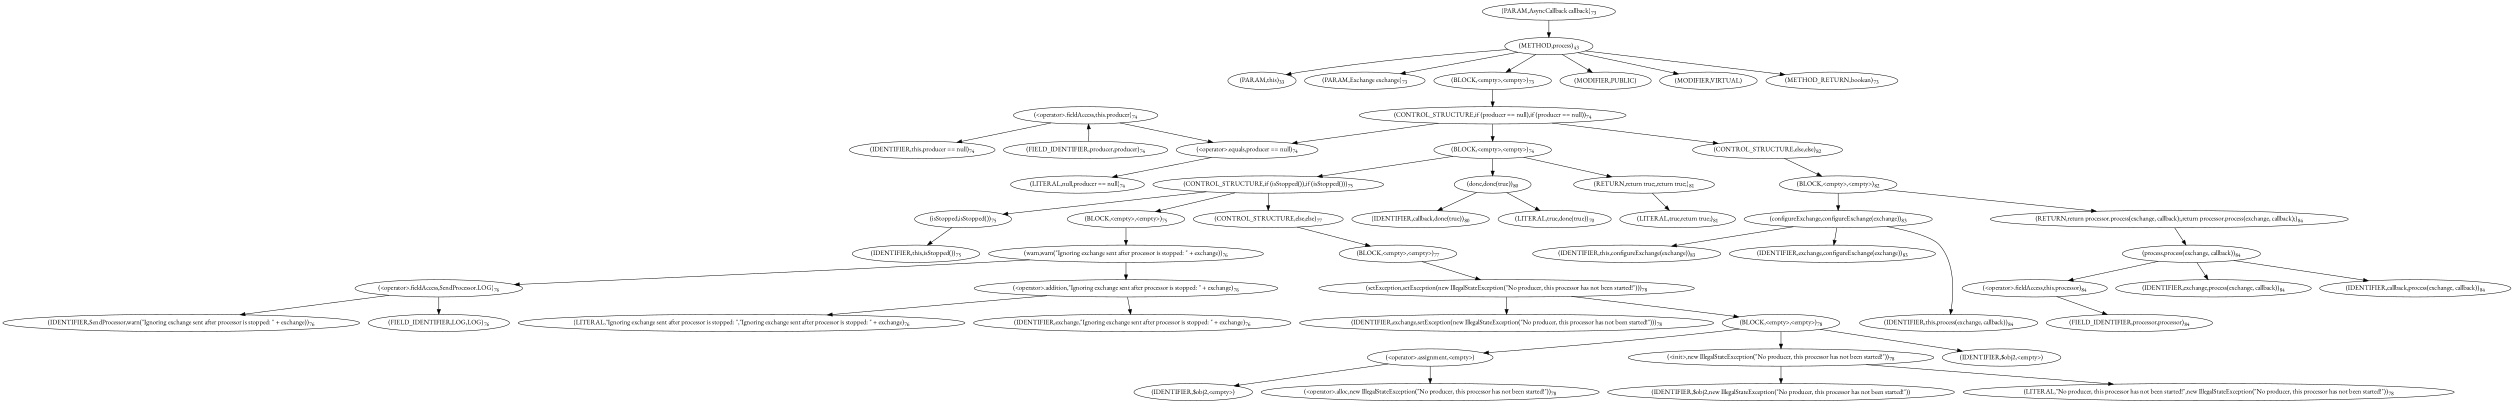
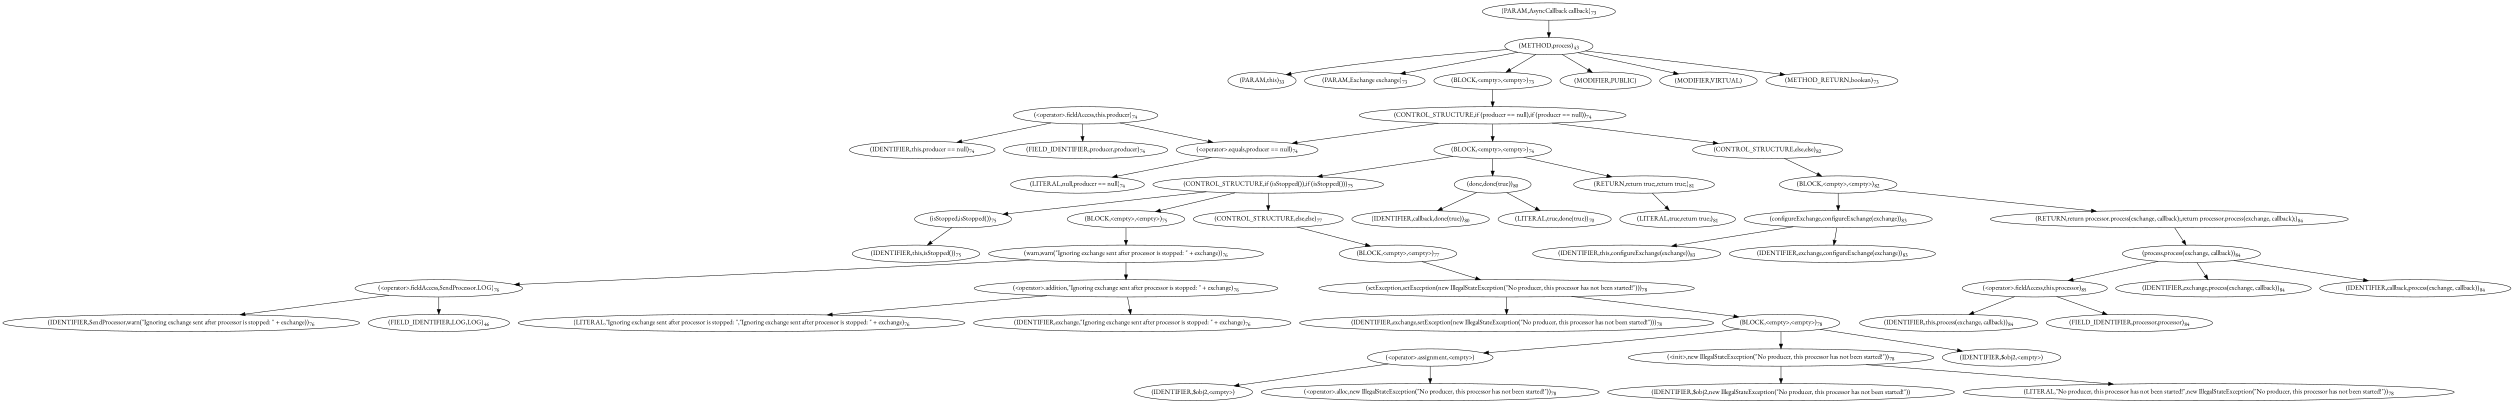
edge "(FIELD_IDENTIFIER,producer,producer)" -> "(<operator>.fieldAccess,this.producer)": reversed
edge "(configureExchange,configureExchange(exchange))" -> "(IDENTIFIER,this,process(exchange, callback))": now "(<operator>.fieldAccess,this.processor)" -> "(IDENTIFIER,this,process(exchange, callback))"
node "(<operator>.fieldAccess,this.processor)": text "84" -> "85"
node "(FIELD_IDENTIFIER,LOG,LOG)": text "76" -> "46"
